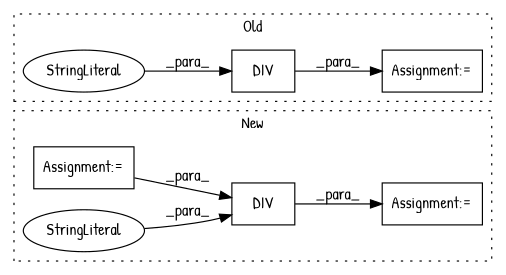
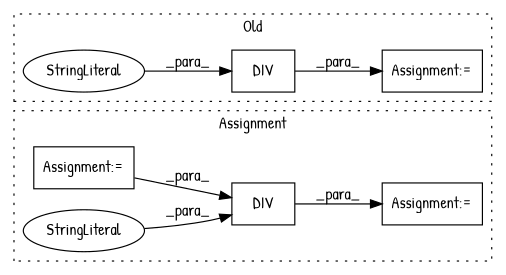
cluster "New": label "New" -> "Assignment"
